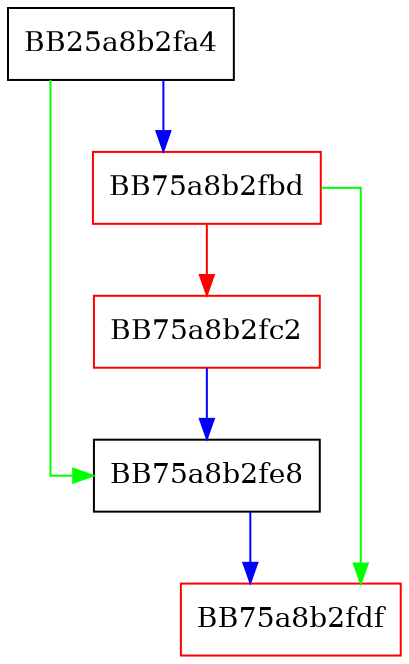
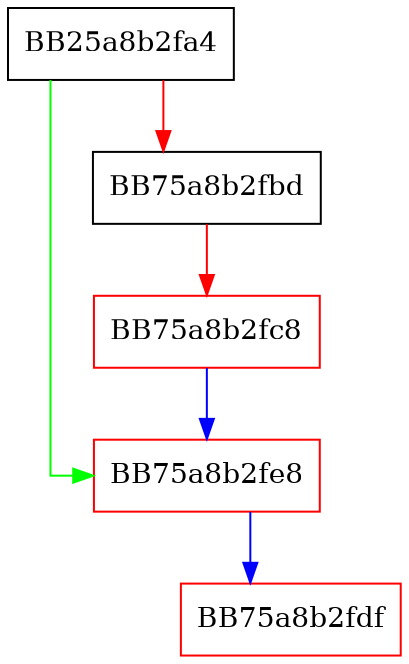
edge "BB25a8b2fa4" -> "BB75a8b2fbd": color blue -> red
node "BB75a8b2fbd": color red -> black
node "BB75a8b2fc2": label "BB75a8b2fc2" -> "BB75a8b2fc8"
edge "BB75a8b2fbd" -> "BB75a8b2fdf": removed
node "BB75a8b2fe8": color black -> red
